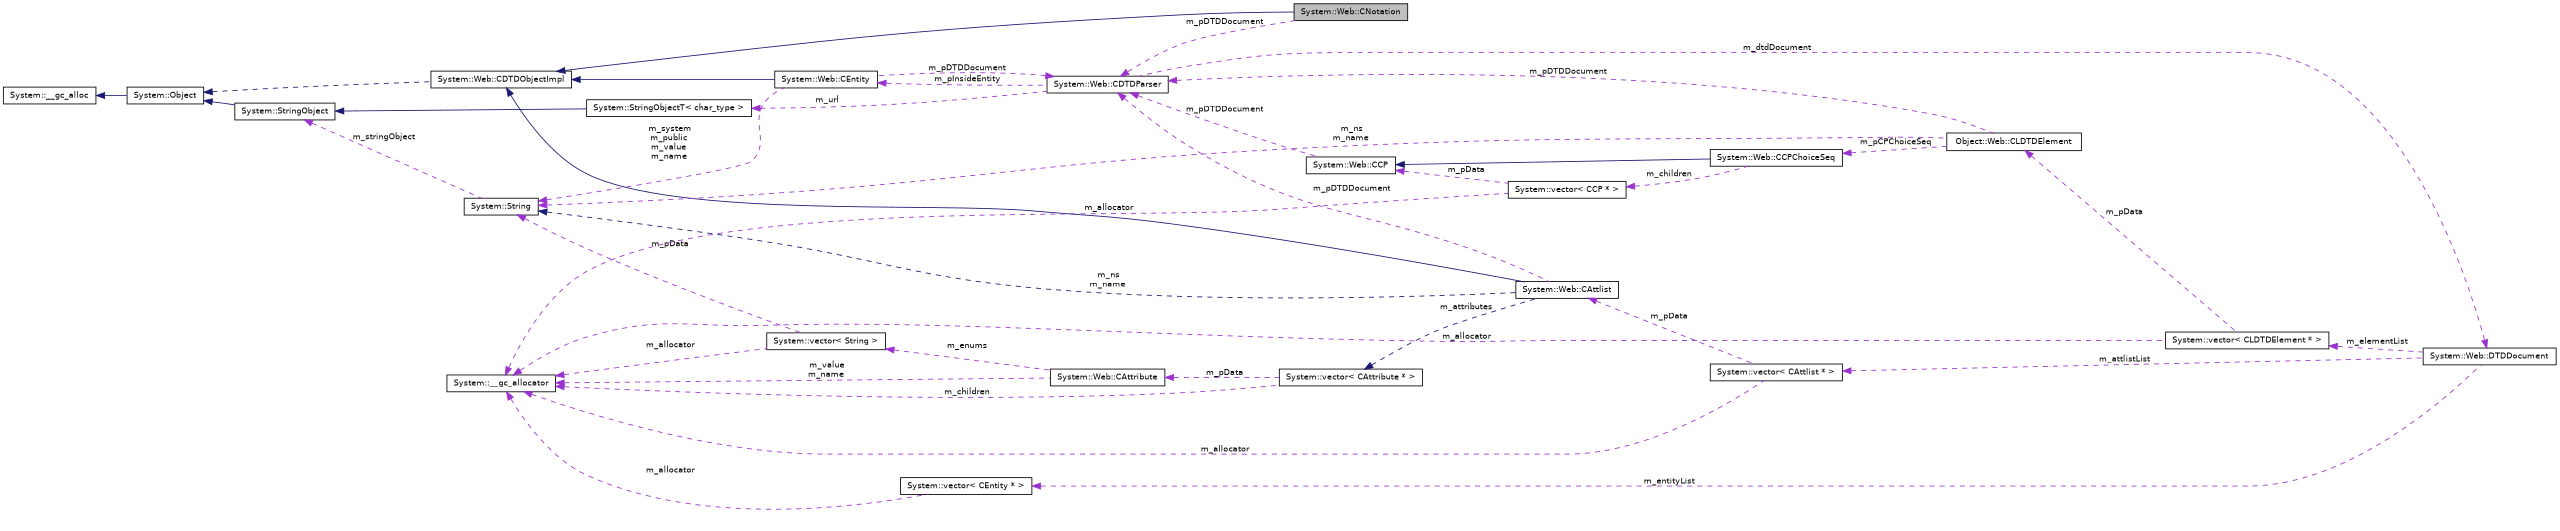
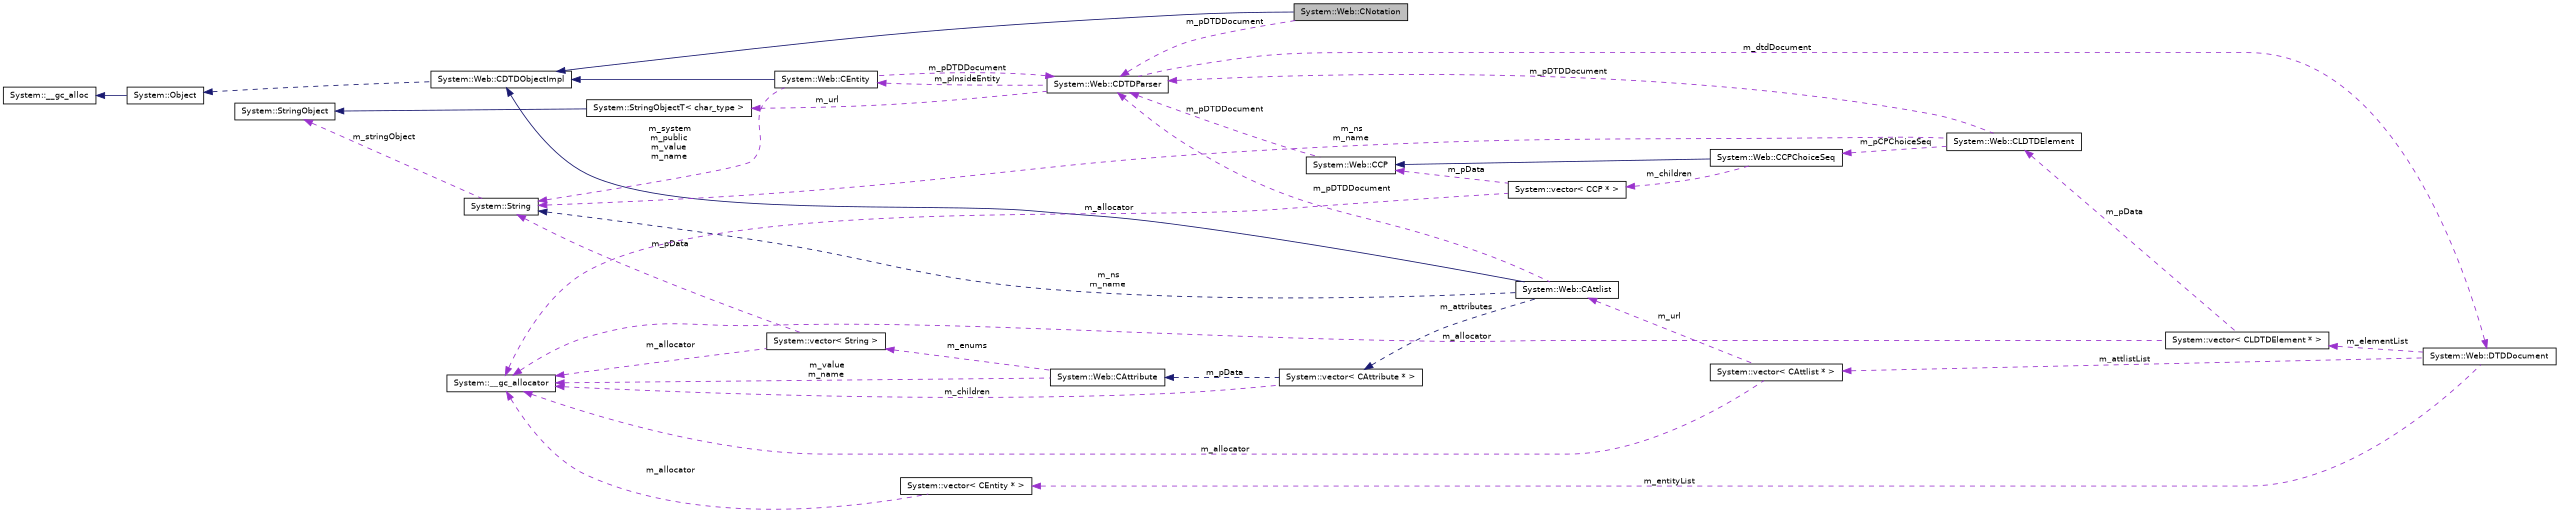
edge "System::StringObject" -> "System::Object": removed
node "Object::Web::CLDTDElement": label "Object::Web::CLDTDElement" -> "System::Web::CLDTDElement"
edge "System::vector< CAttlist * >" -> "System::Web::CAttlist": label " m_pData" -> " m_url"
edge "System::vector< CAttribute * >" -> "System::Web::CAttribute": color darkorchid3 -> midnightblue
